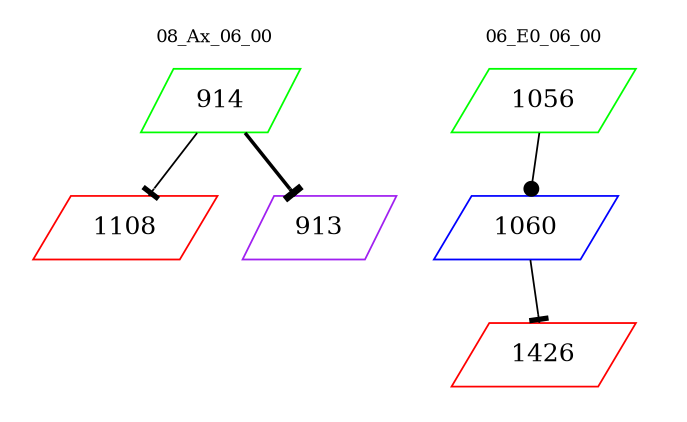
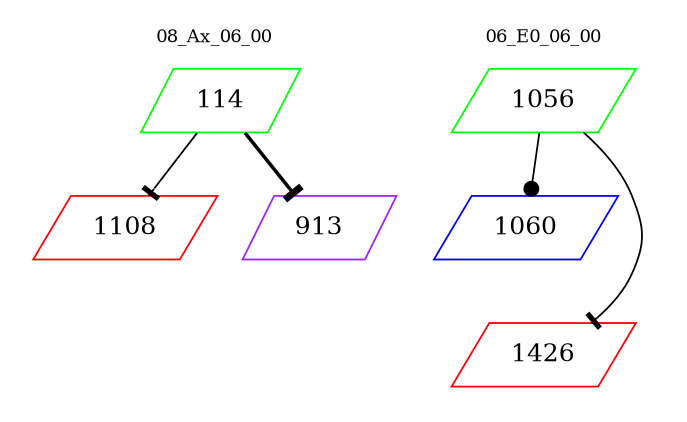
node "914": label "914" -> "114"
edge "1060" -> "1426": now "1056" -> "1426"
